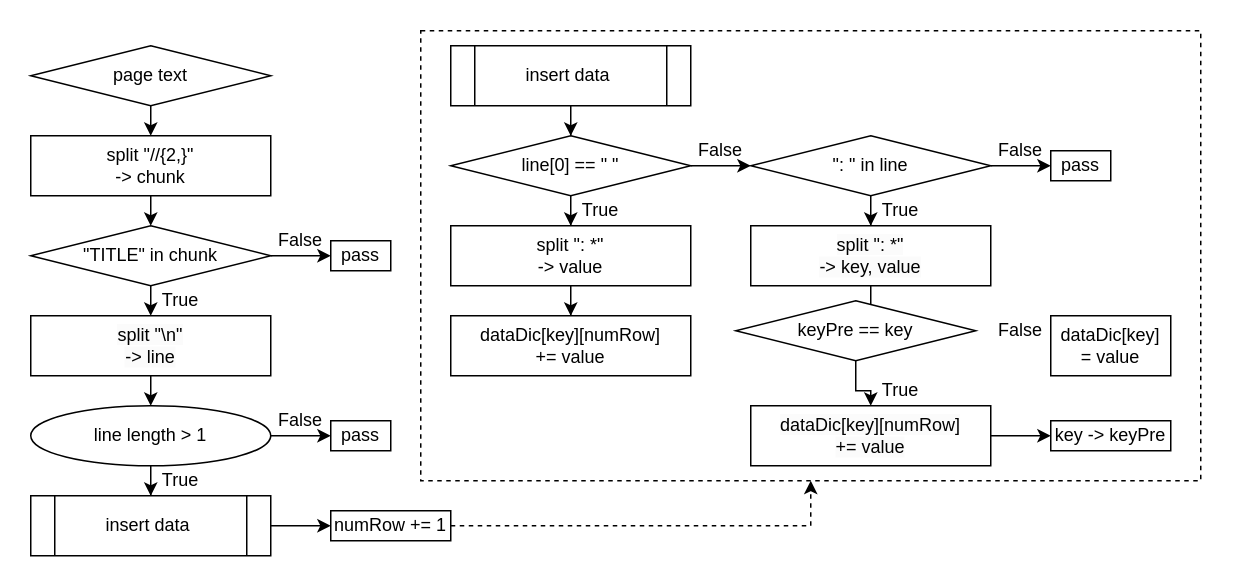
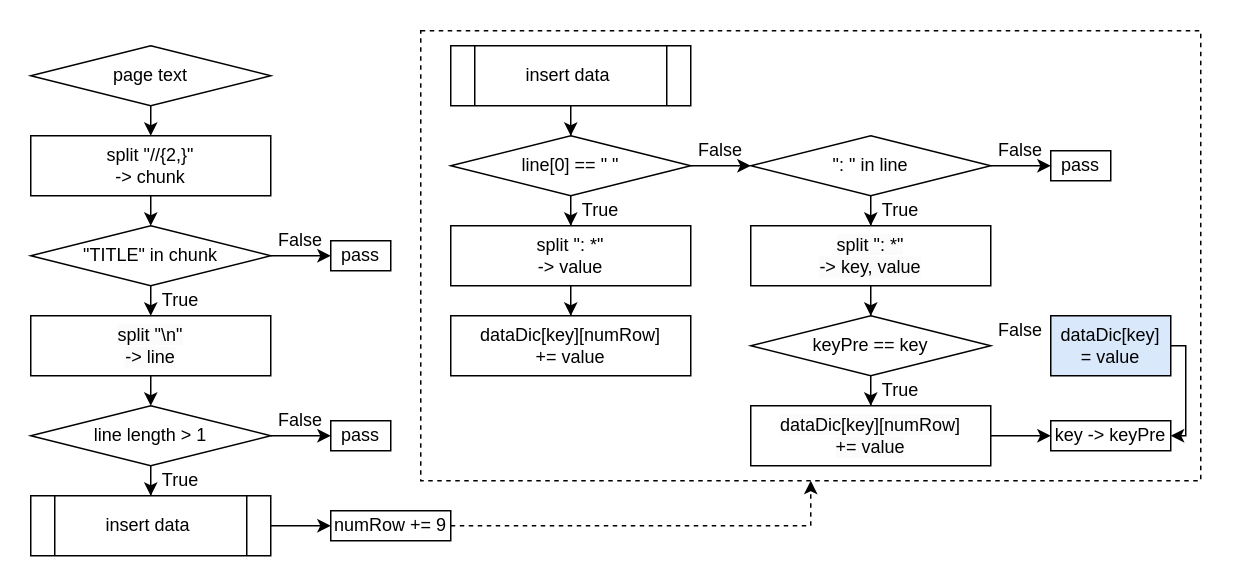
node "keyPre == key": moved (856, 331) -> (871, 346)
node "dataDic[key] = value": fillcolor #ffffff -> #dae8fc
edge "dataDic[key] = value" -> "key -> keyPre": added
node "line length > 1": shape ellipse -> diamond
node "numRow += 1": label "numRow += 1" -> "numRow += 9"
